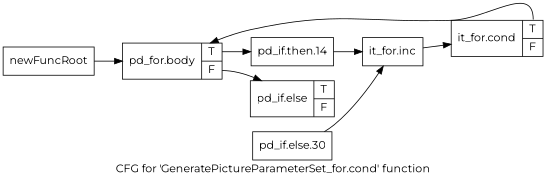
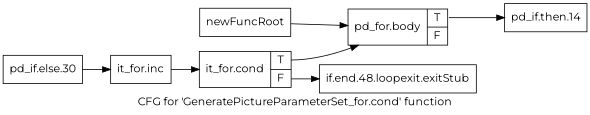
edge "pd_if.then.14" -> "it_for.inc": removed
node "if.end.48.loopexit.exitStub": added
node "pd_if.else": removed
